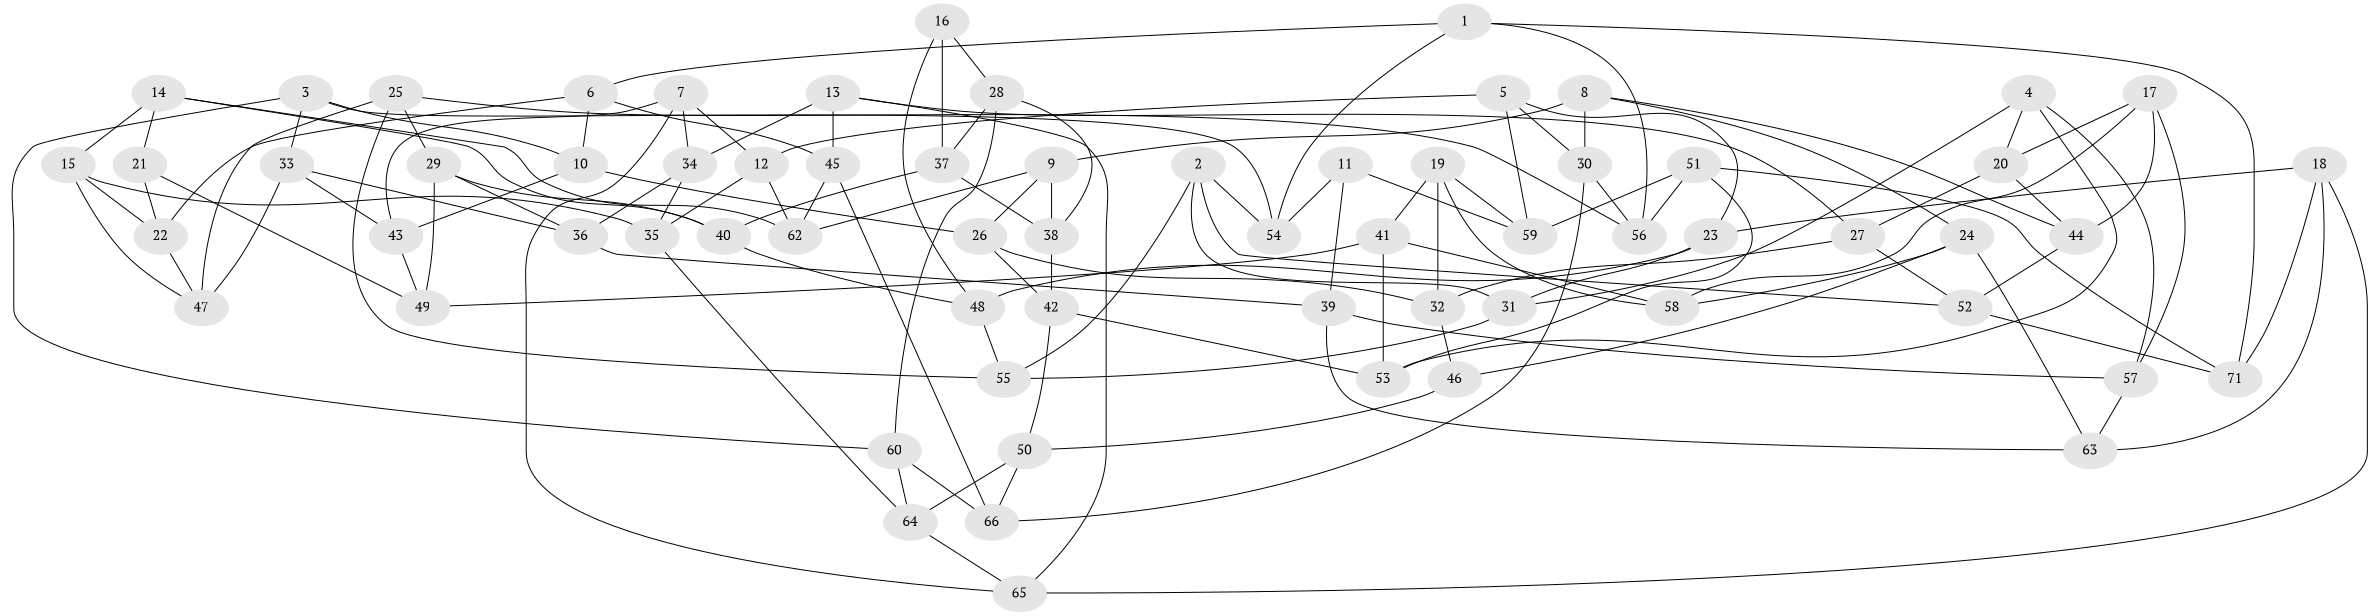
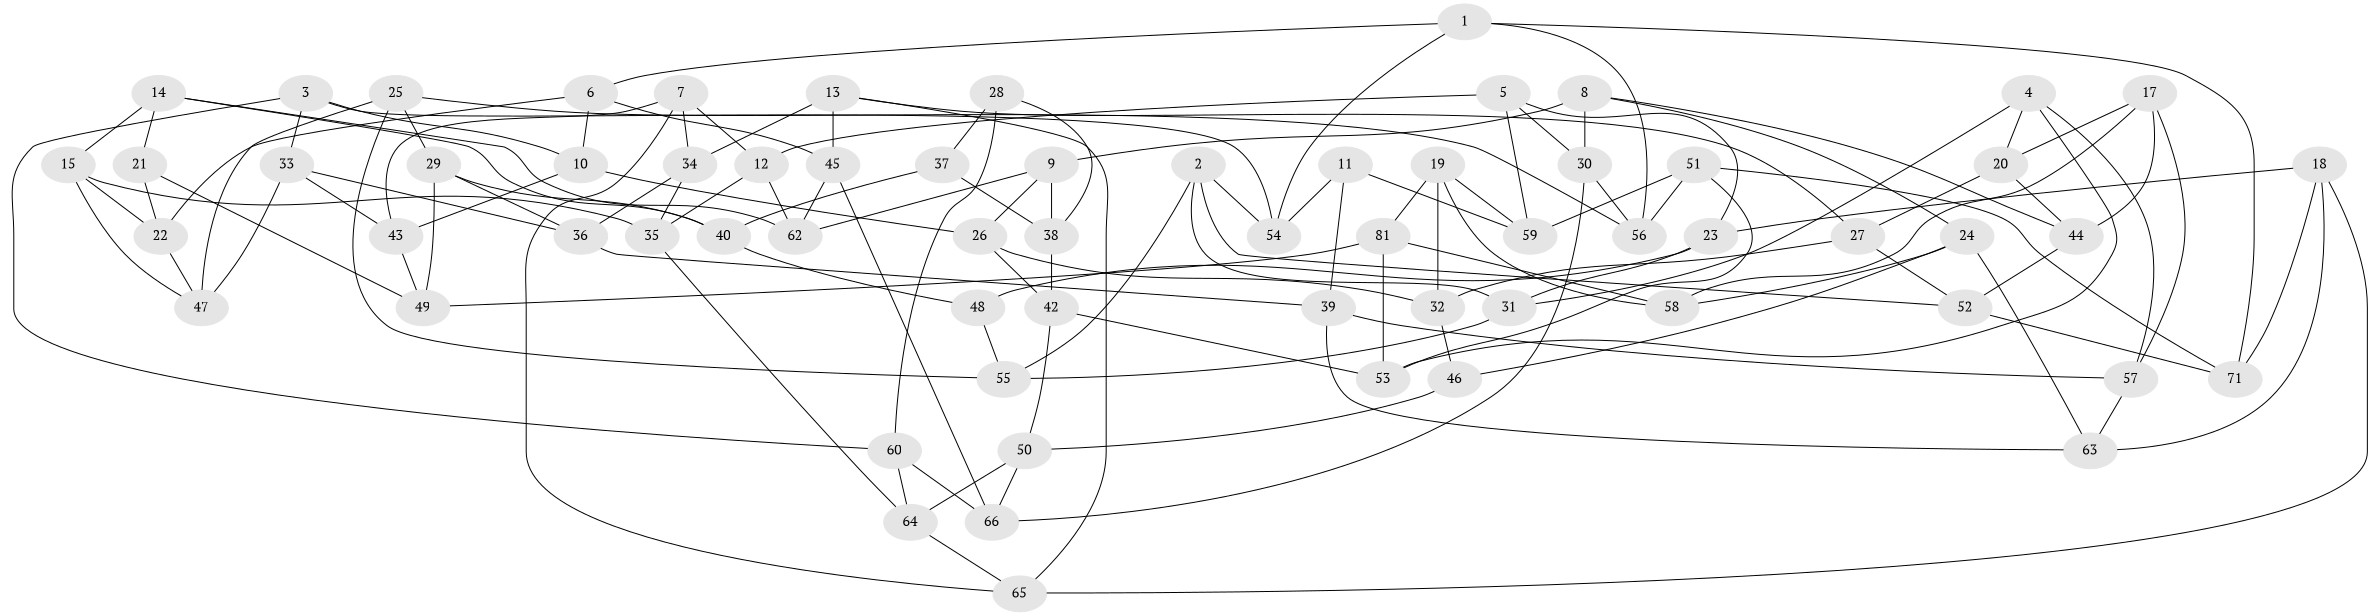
node "16": removed
node "41": label "41" -> "81"
